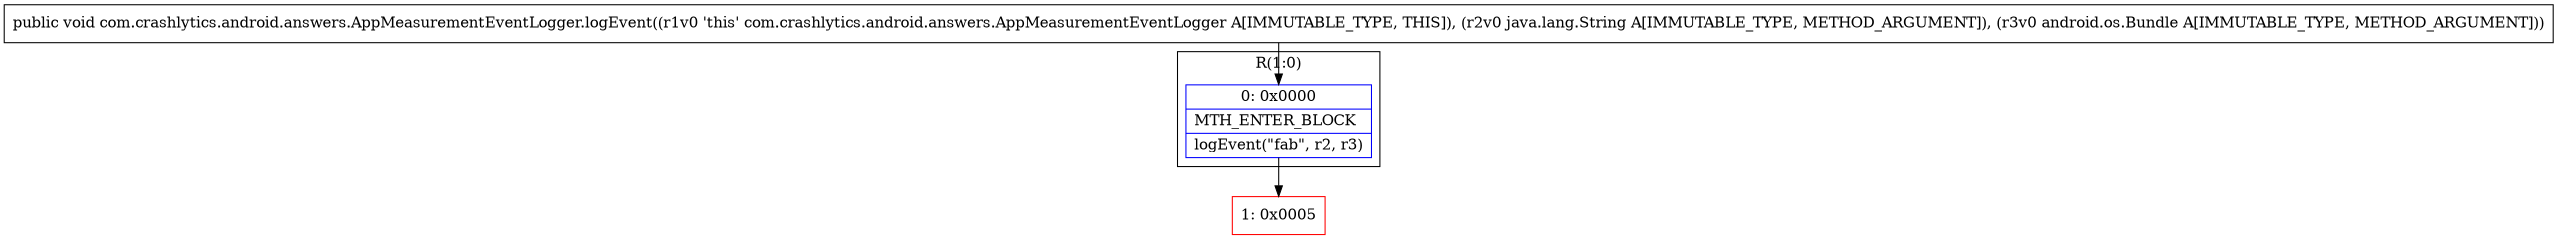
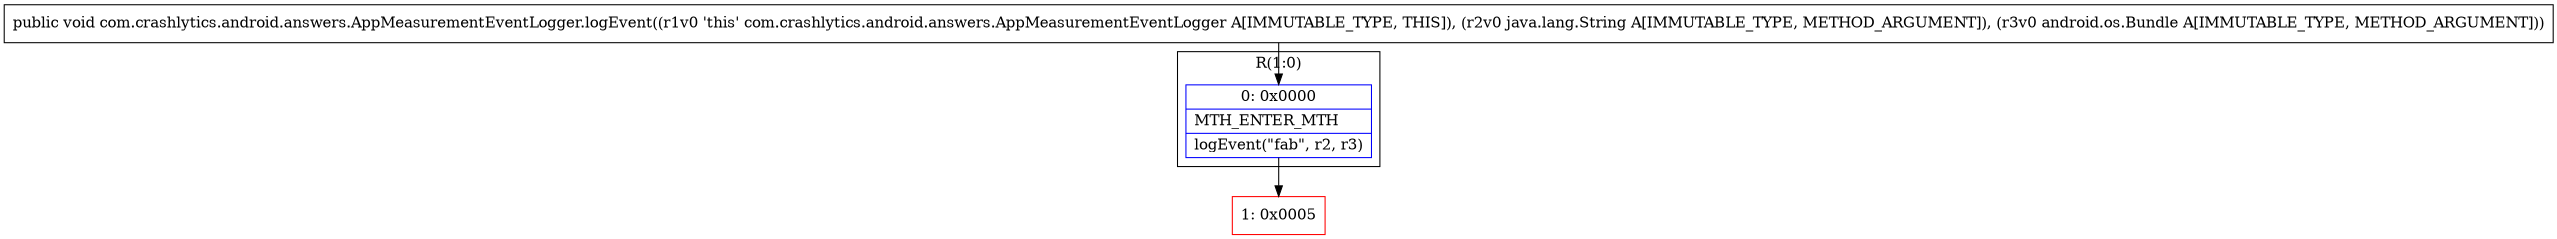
node "0: 0x0000": text "MTH_ENTER_BLOCK" -> "MTH_ENTER_MTH"
